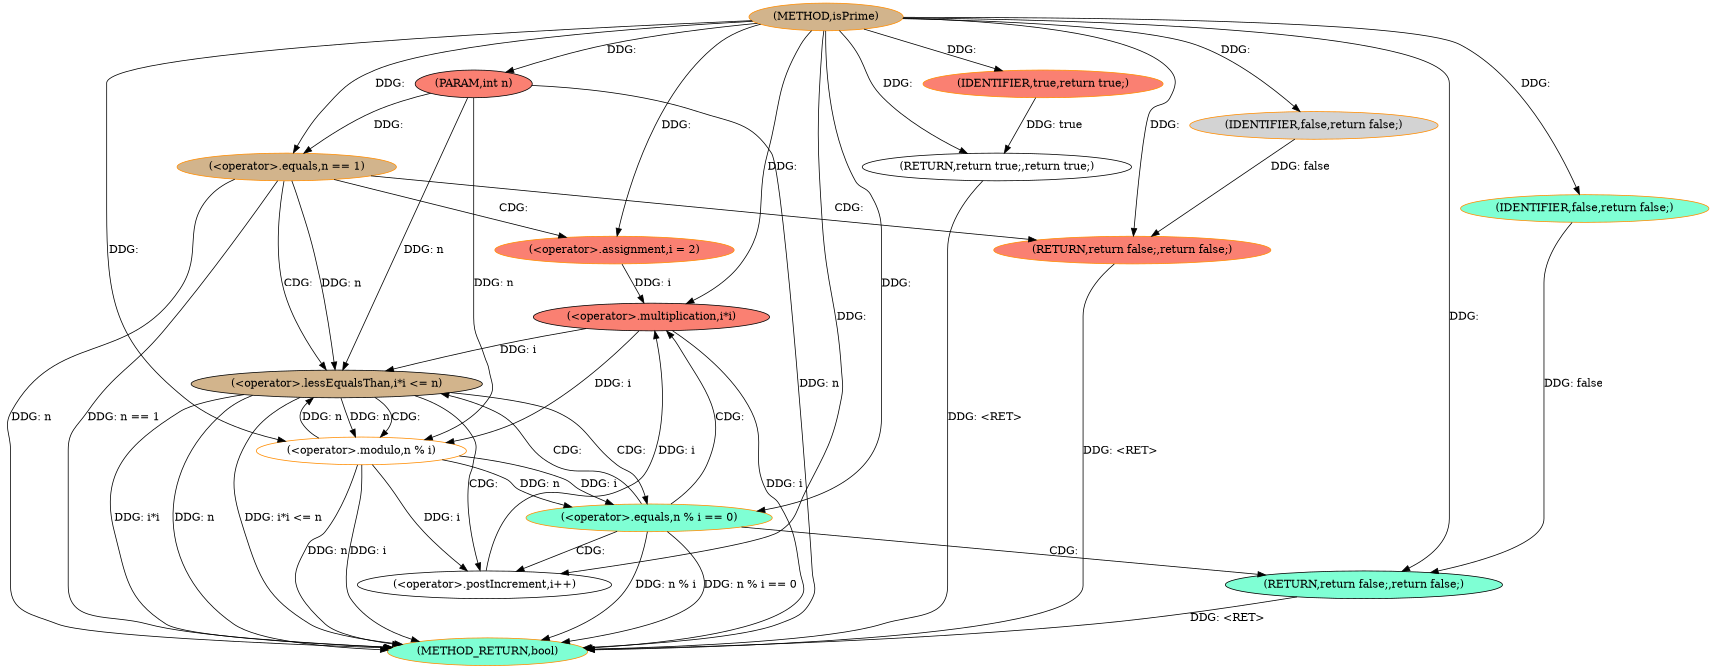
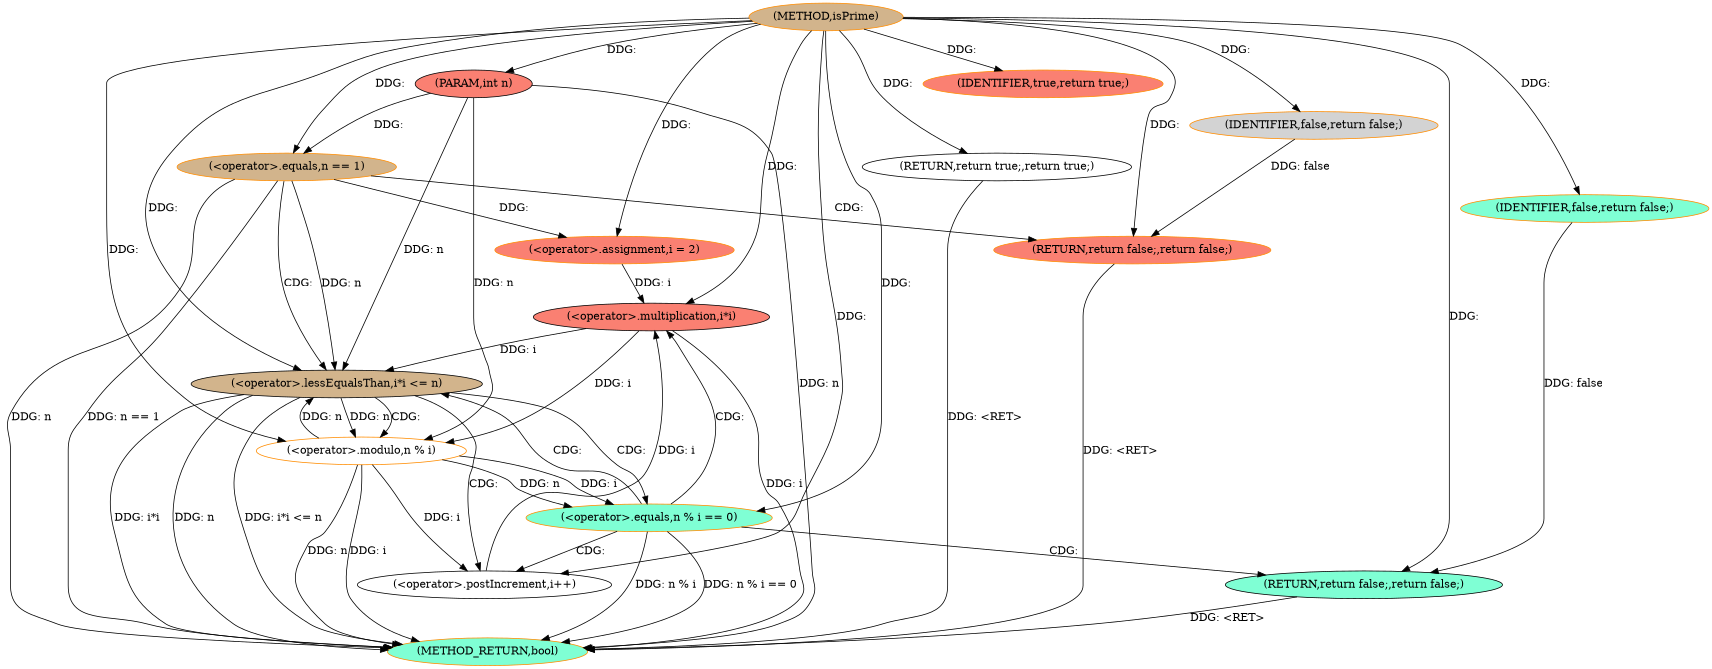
edge "(METHOD,isPrime)" -> "(<operator>.lessEqualsThan,i*i <= n)": added, label "DDG:"
edge "(IDENTIFIER,true,return true;)" -> "(RETURN,return true;,return true;)": removed, label "DDG: true"
edge "(<operator>.equals,n == 1)" -> "(<operator>.assignment,i = 2)": label "CDG: " -> "DDG: "
